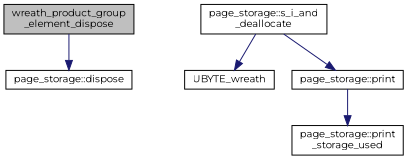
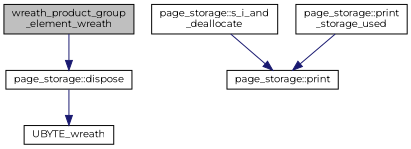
node "wreath_product_group _element_dispose": label "wreath_product_group _element_dispose" -> "wreath_product_group _element_wreath"
edge "page_storage::s_i_and _deallocate" -> "UBYTE_wreath": now "page_storage::dispose" -> "UBYTE_wreath"
edge "page_storage::print" -> "page_storage::print _storage_used": reversed
